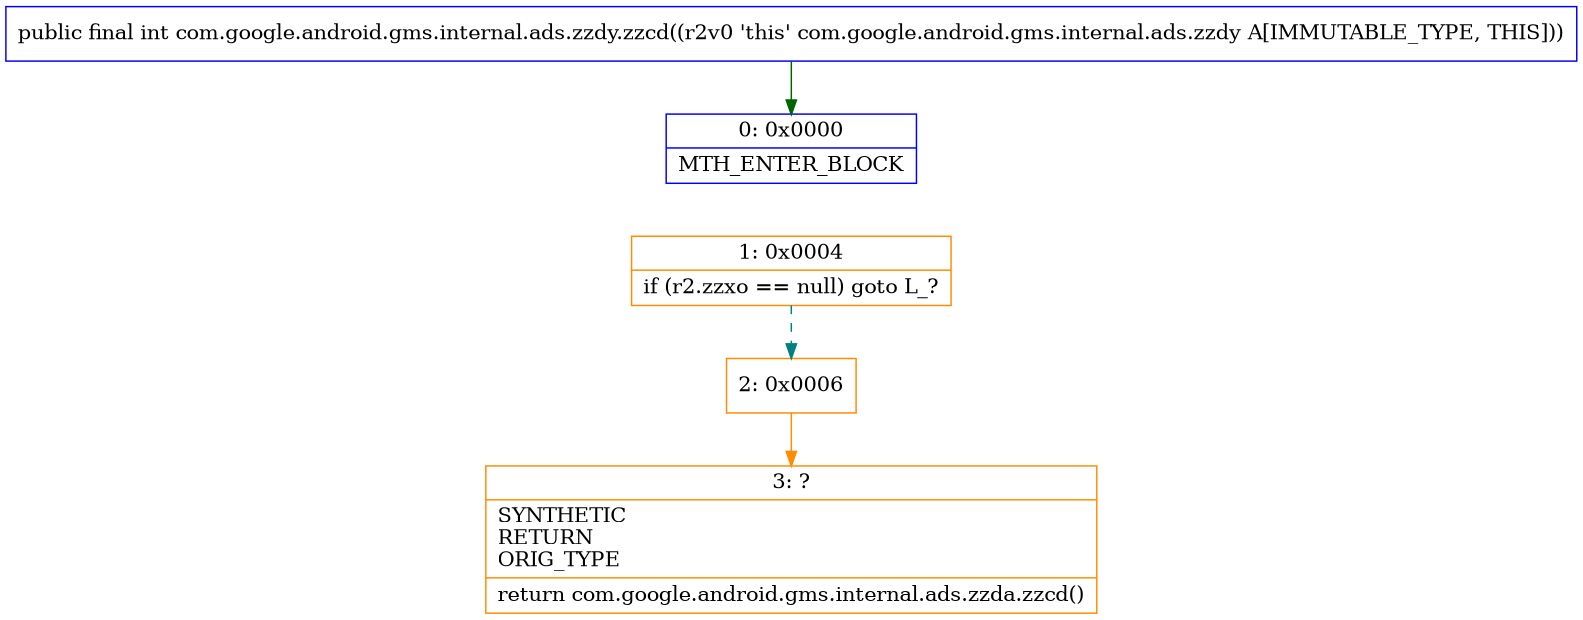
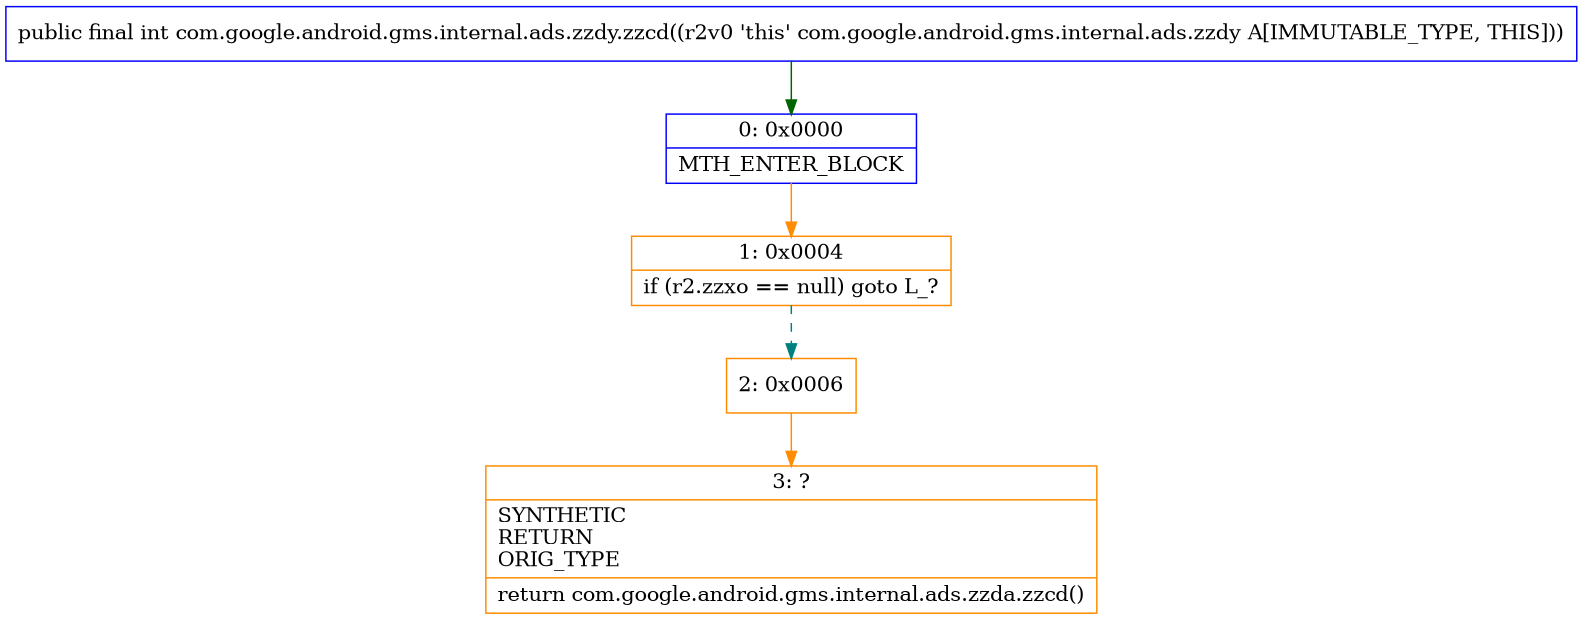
edge "0: 0x0000" -> "1: 0x0004": added
